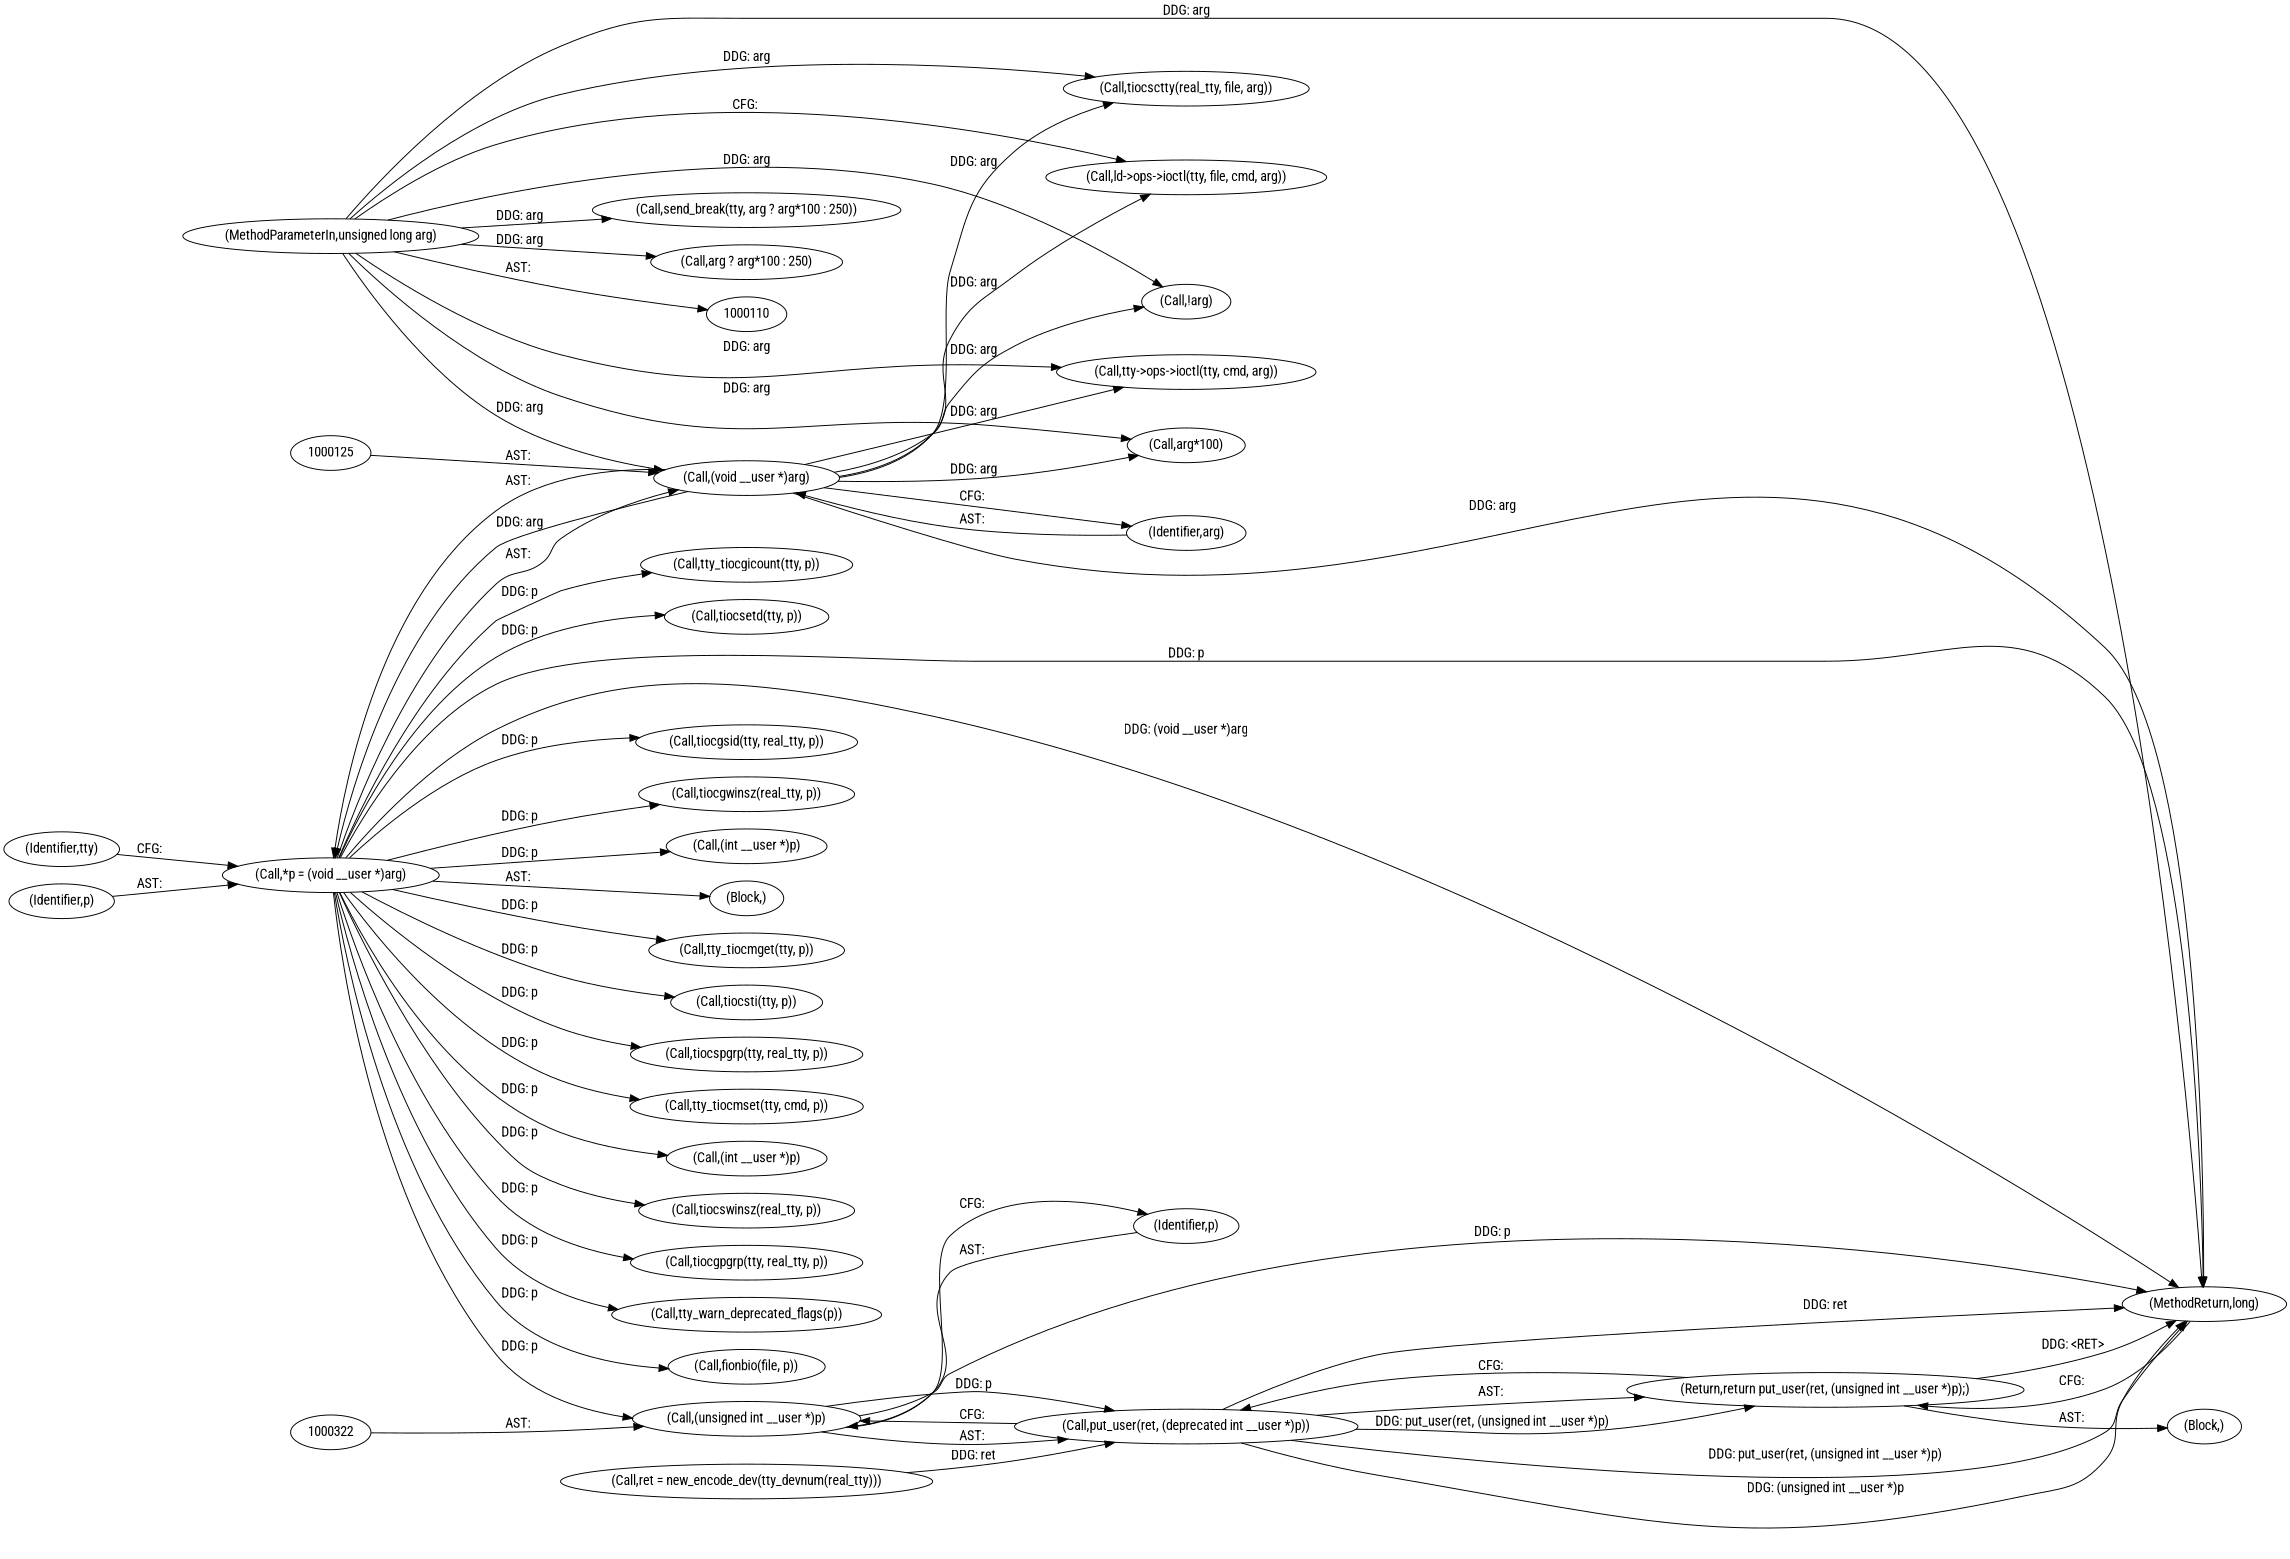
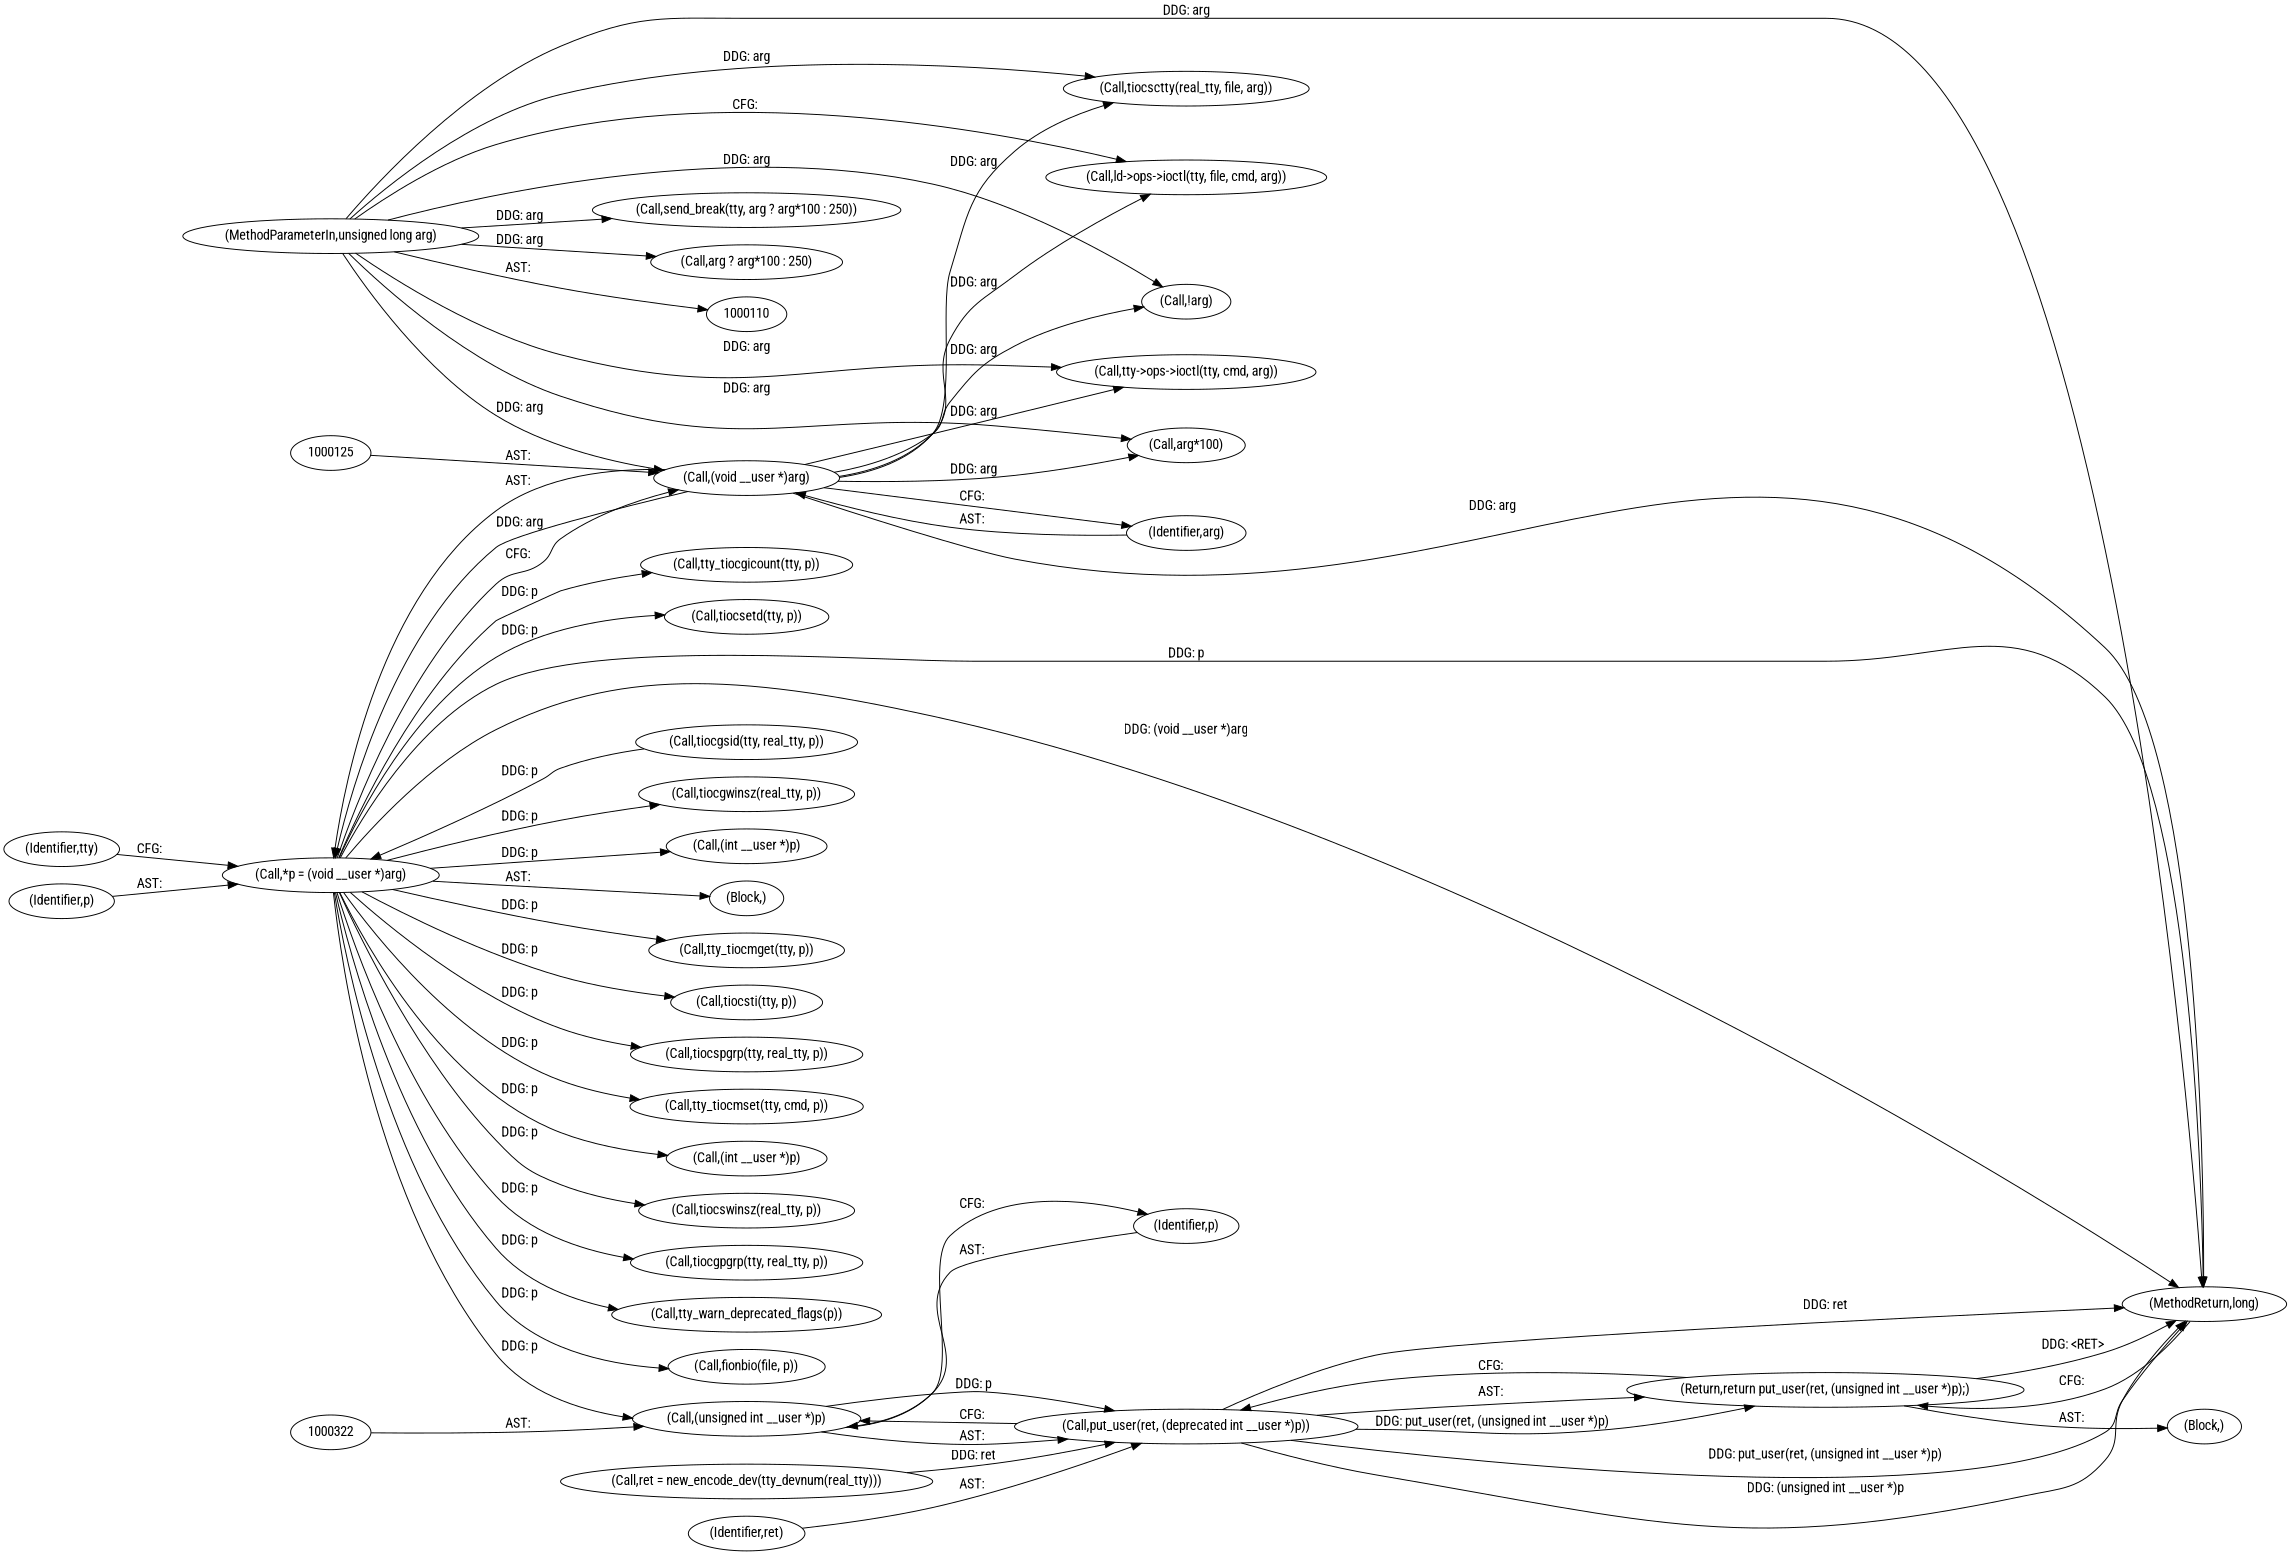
edge "(Call,*p = (void __user *)arg)" -> "(Call,(void __user *)arg)": label "AST: " -> "CFG: "
edge "(Call,*p = (void __user *)arg)" -> "(Call,tiocgsid(tty, real_tty, p))": reversed
edge "(Call,(unsigned int __user *)p)" -> "(MethodReturn,long)": removed, label "DDG: p"
node "(Identifier,ret)": added
